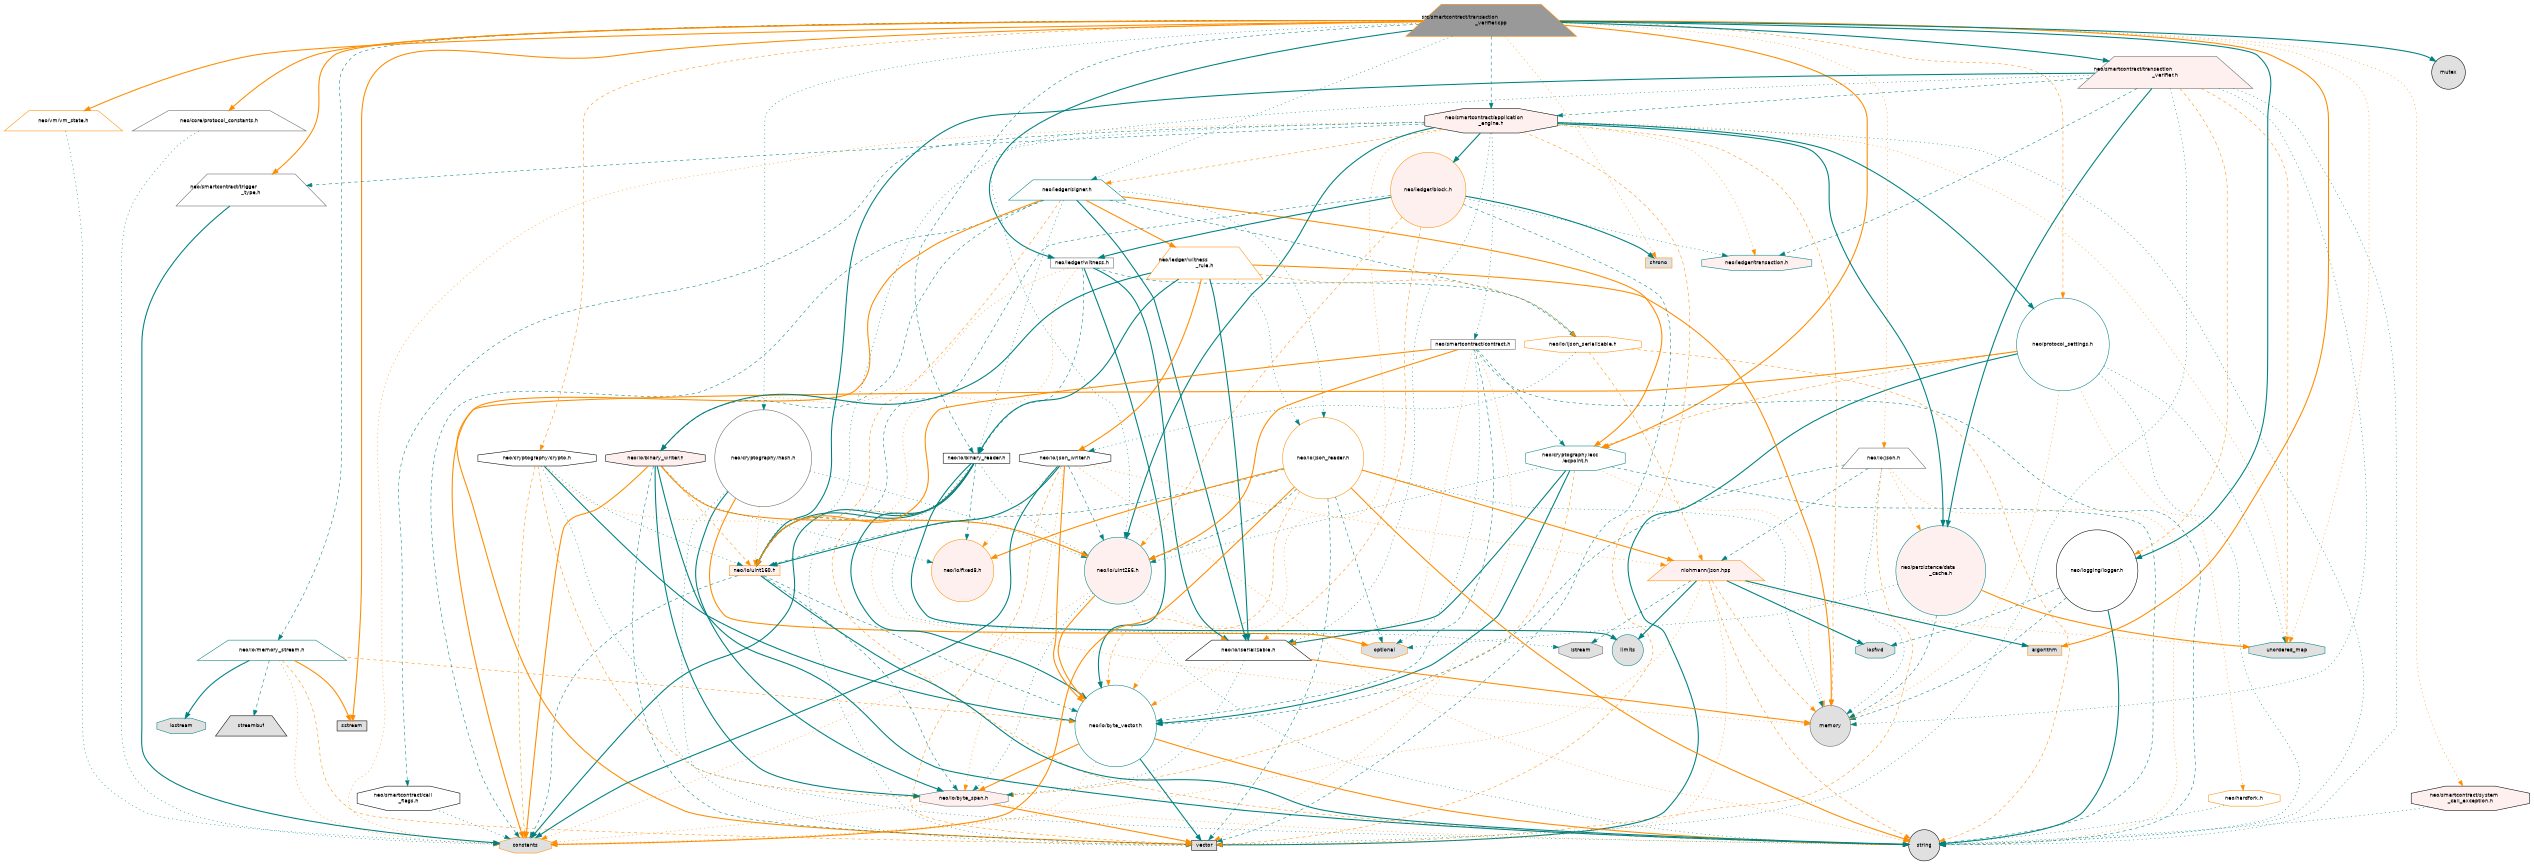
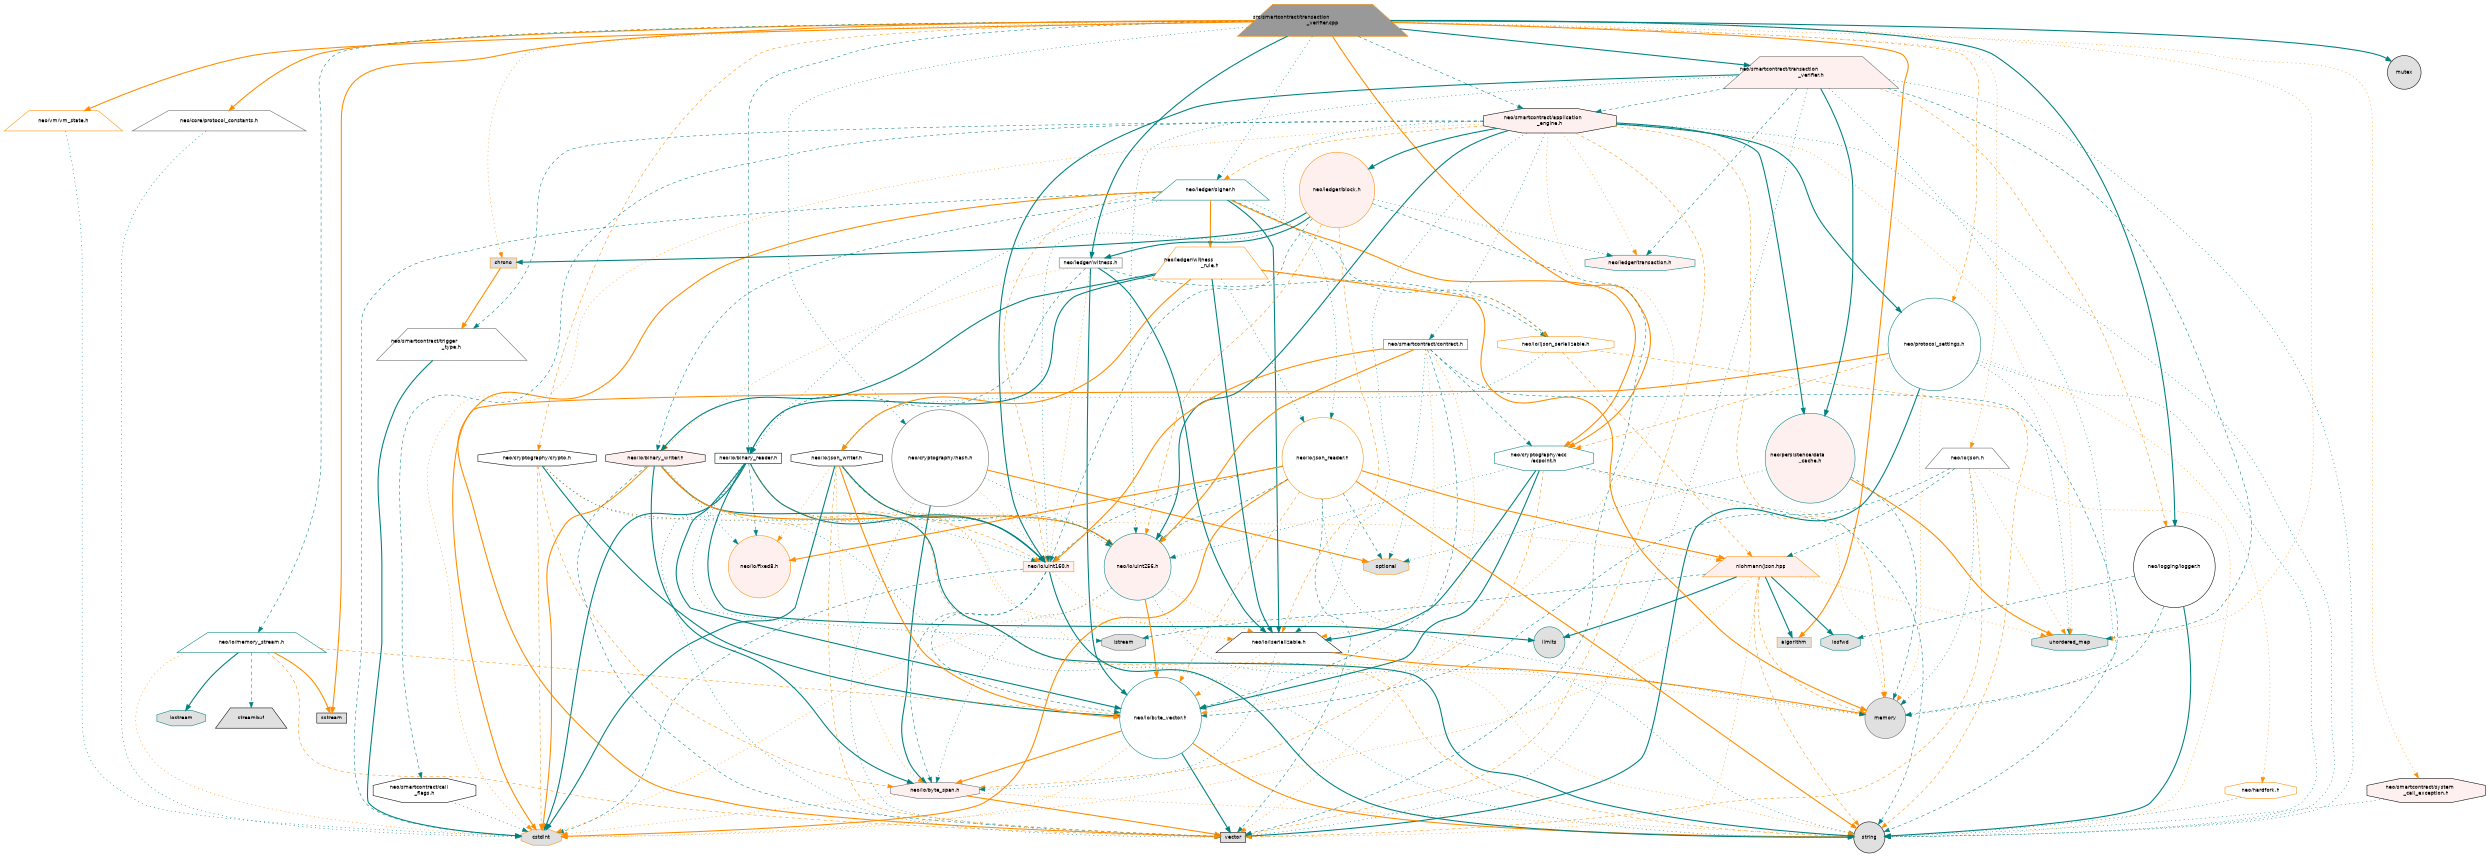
edge "src/smartcontract/transaction _verifier.cpp" -> "neo/smartcontract/trigger _type.h": now "chrono" -> "neo/smartcontract/trigger _type.h"
edge "neo/smartcontract/transaction _verifier.h" -> "unordered_map": color darkorange -> teal
edge "neo/io/json.h" -> "neo/persistence/data _cache.h": now "neo/io/json.h" -> "unordered_map"
edge "neo/io/uint160.h" -> "neo/io/iserializable.h": added
node "constants": label "constants" -> "cstdint"
